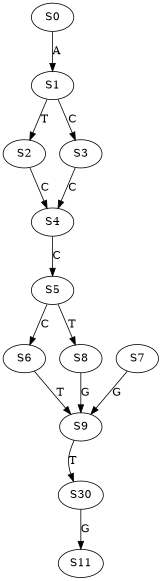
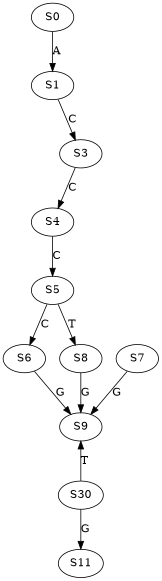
node "S2": removed
edge "S6" -> "S9": label "T" -> "G"
edge "S9" -> "S30": reversed
